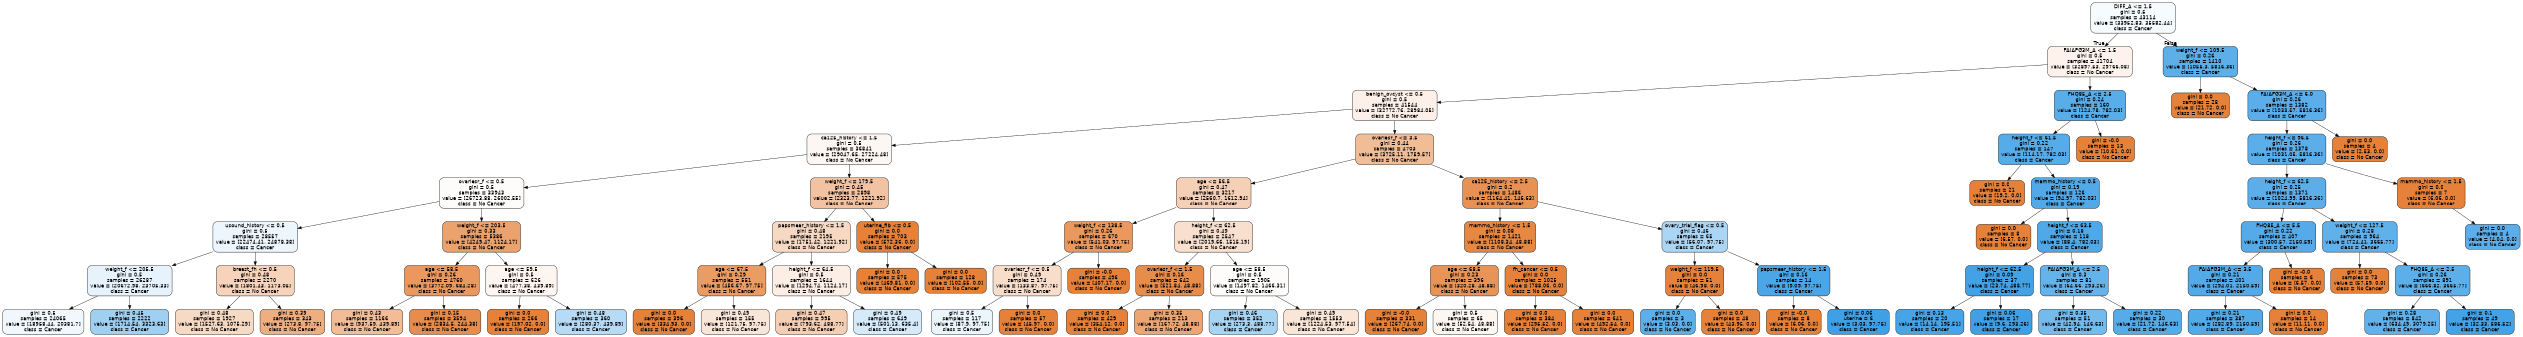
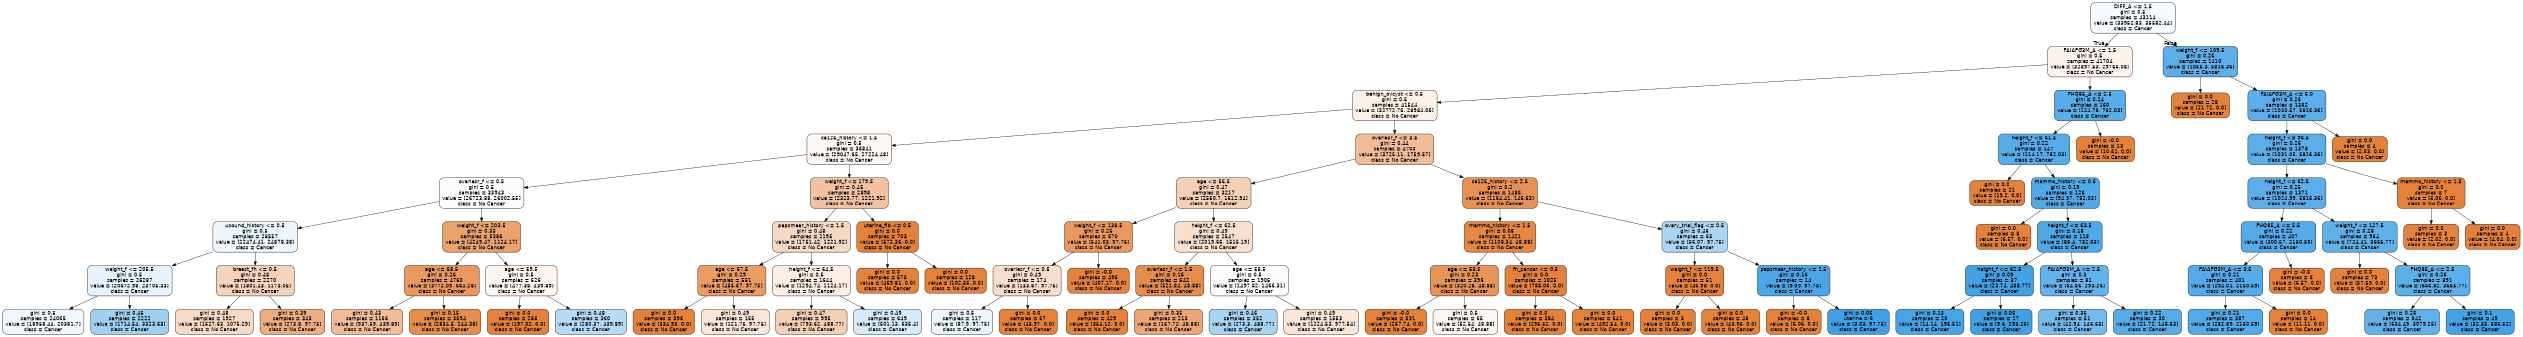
node "gini = 0.0 samples = 3 value = [2.02, 0.0] class = No Cancer": added
node "gini = 0.0 samples = 4 value = [4.04, 0.0] class = No Cancer": fillcolor #5caeea -> #e58139
node "gini = 0.0 samples = 3 value = [3.03, 0.0] class = No Cancer": fillcolor #5dafea -> #e58139
